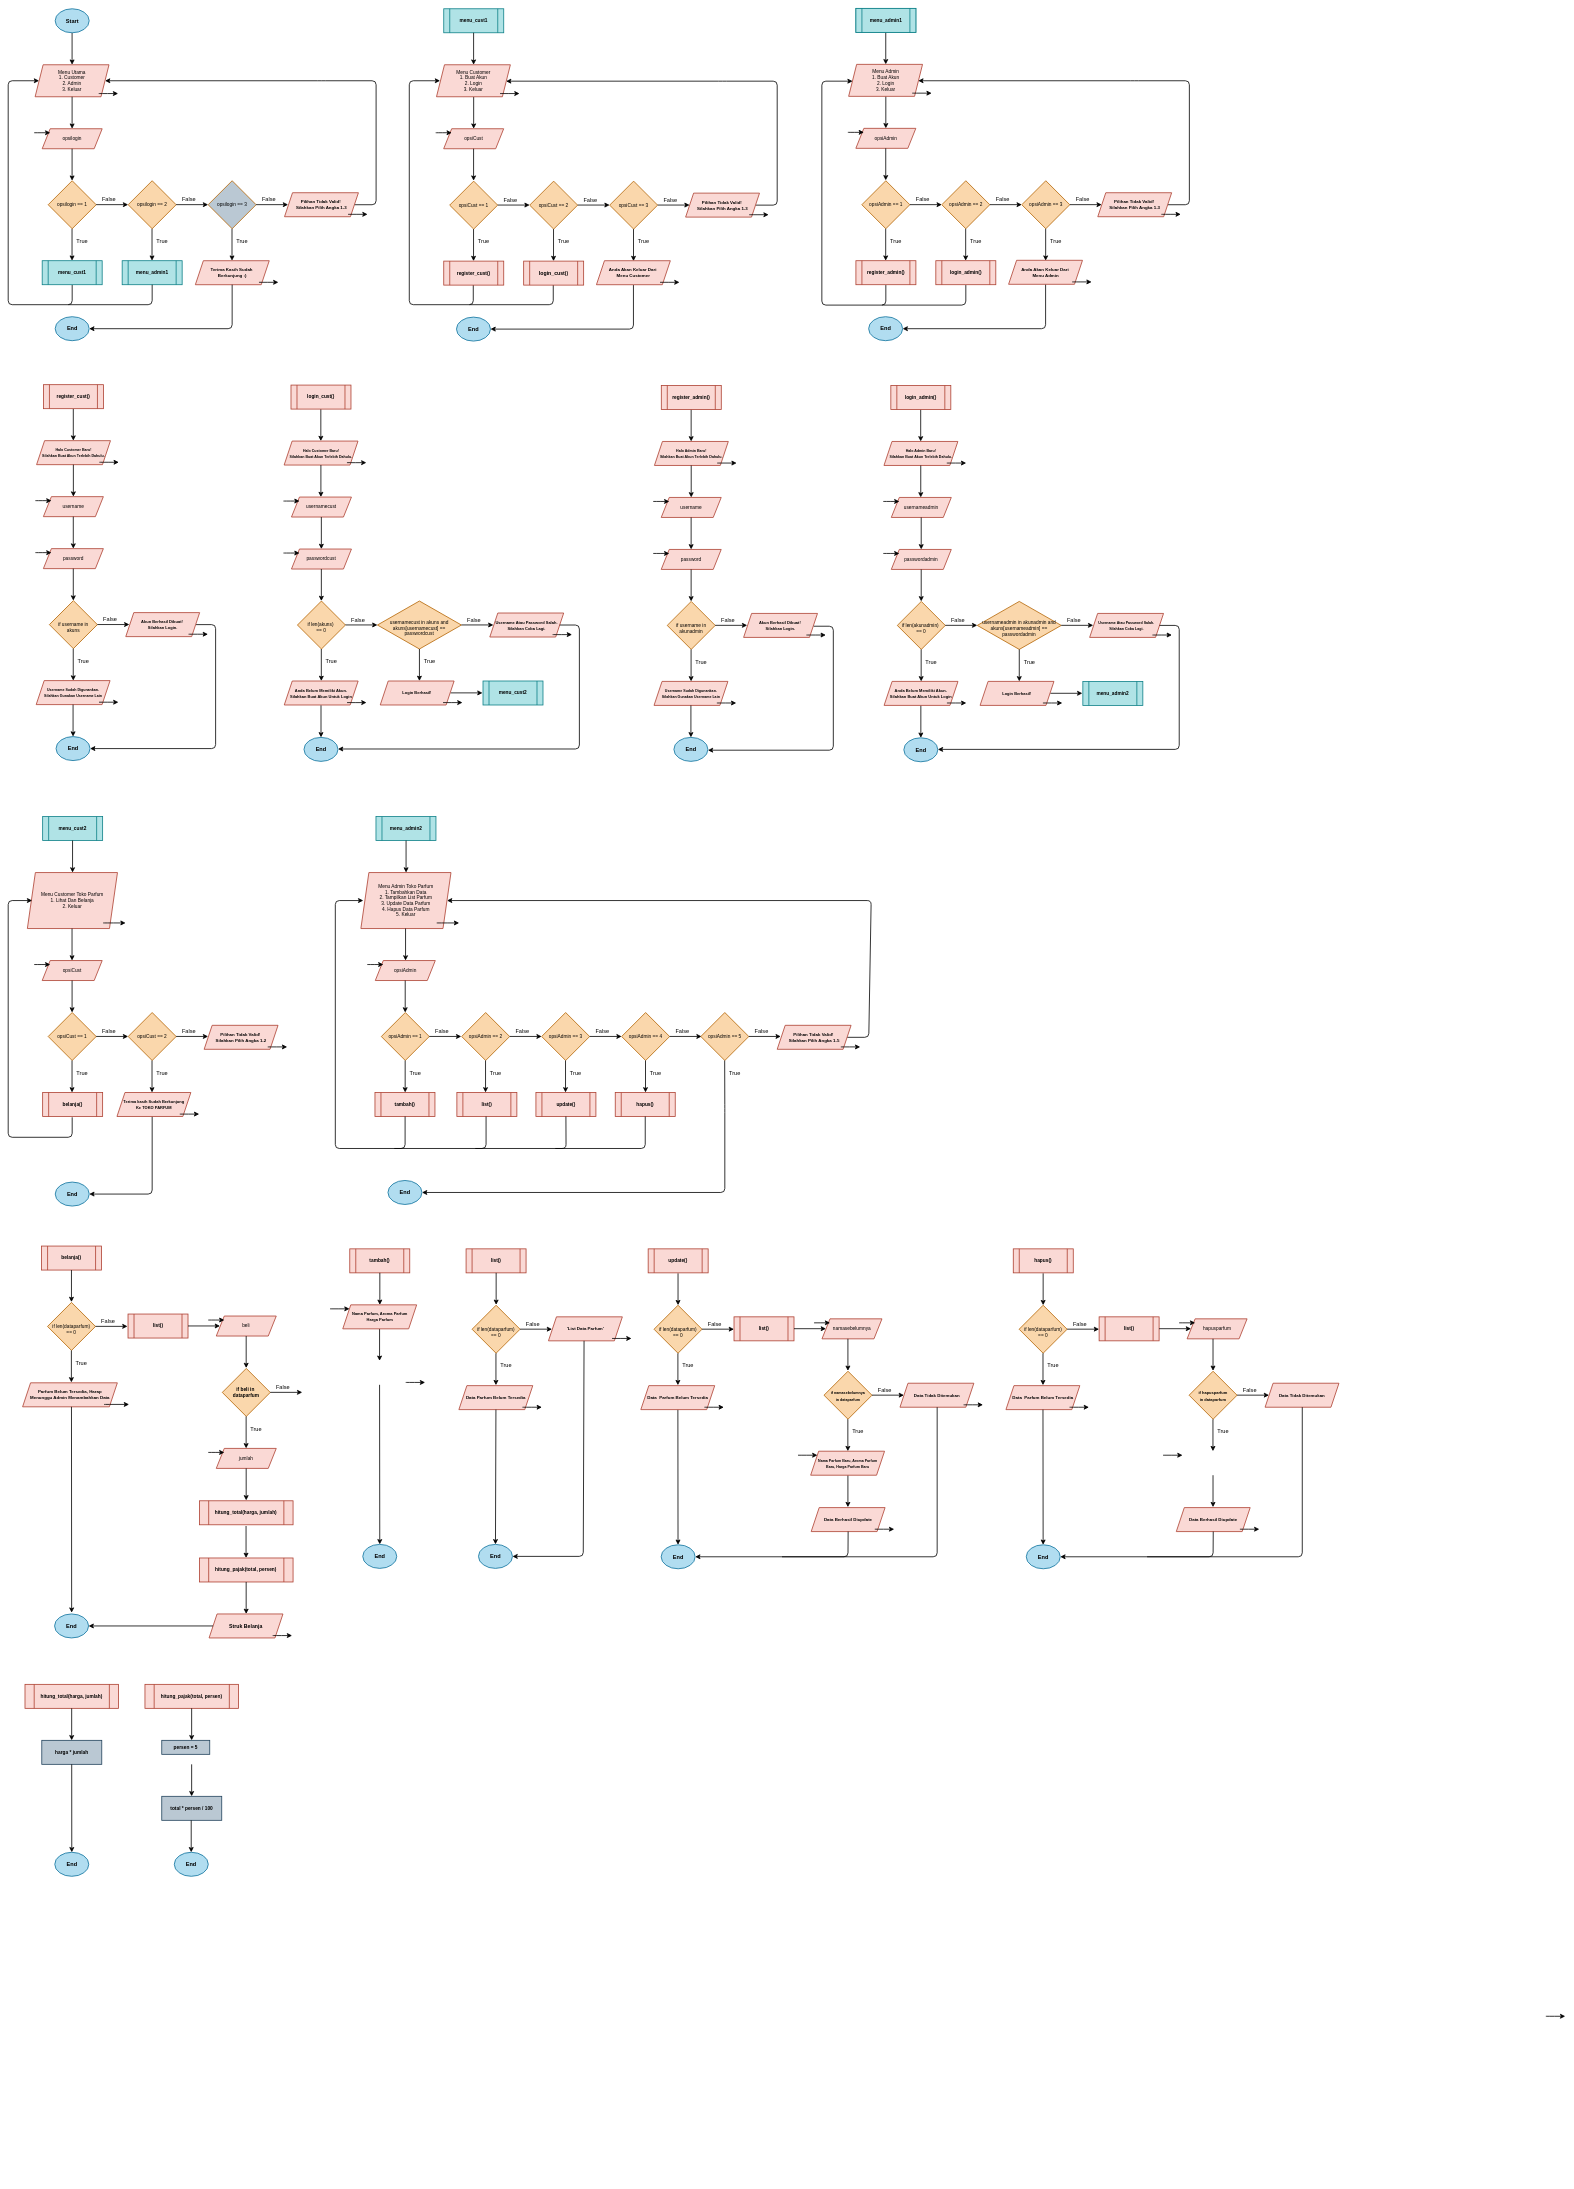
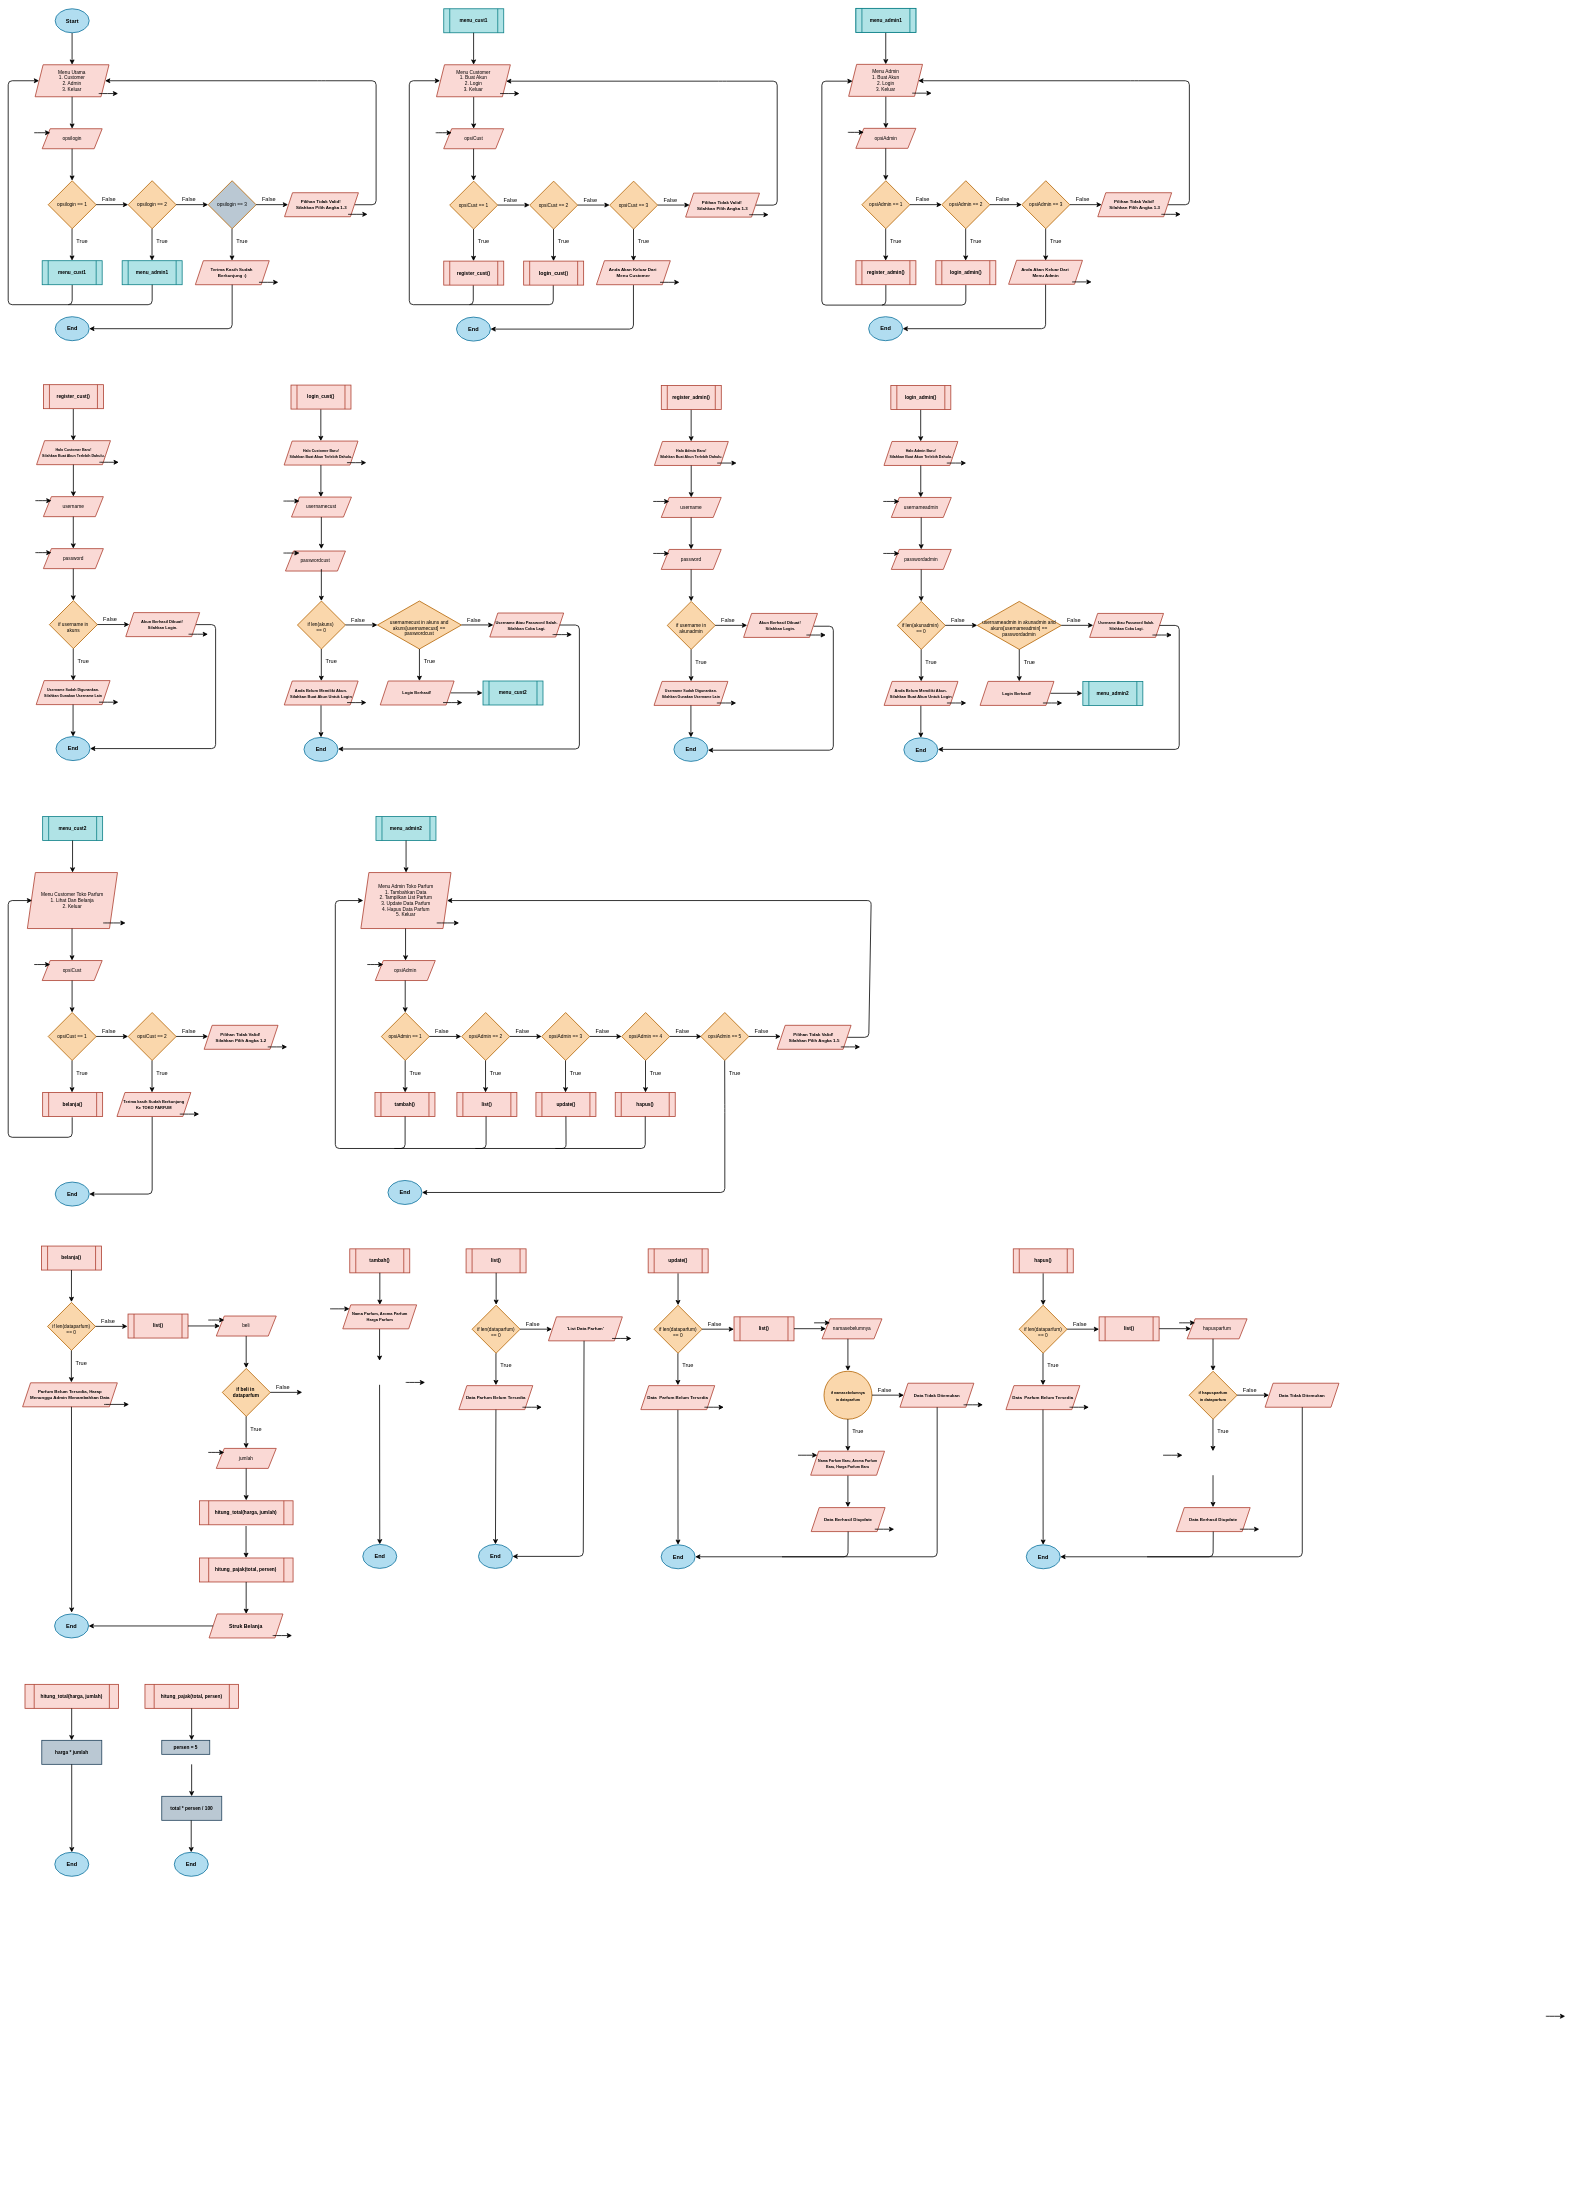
node "passwordcust": moved (322, 559) -> (316, 561)
node "if namasebelumnya in dataparfum": shape diamond -> ellipse
